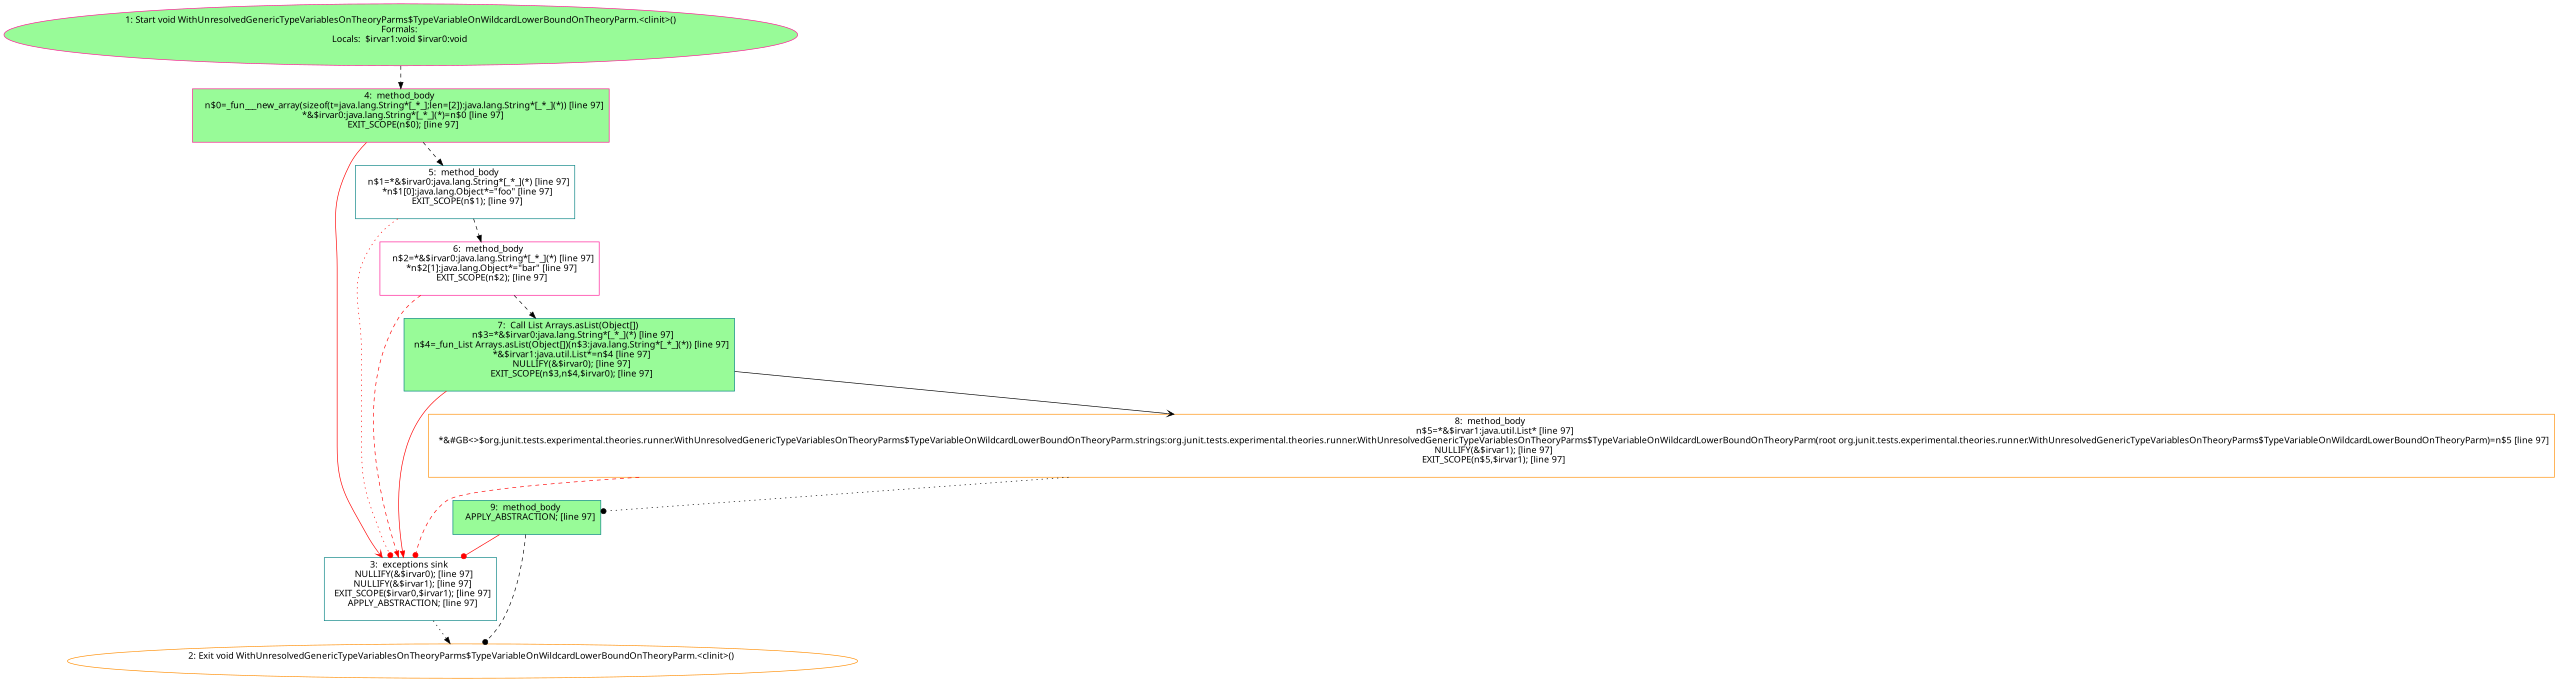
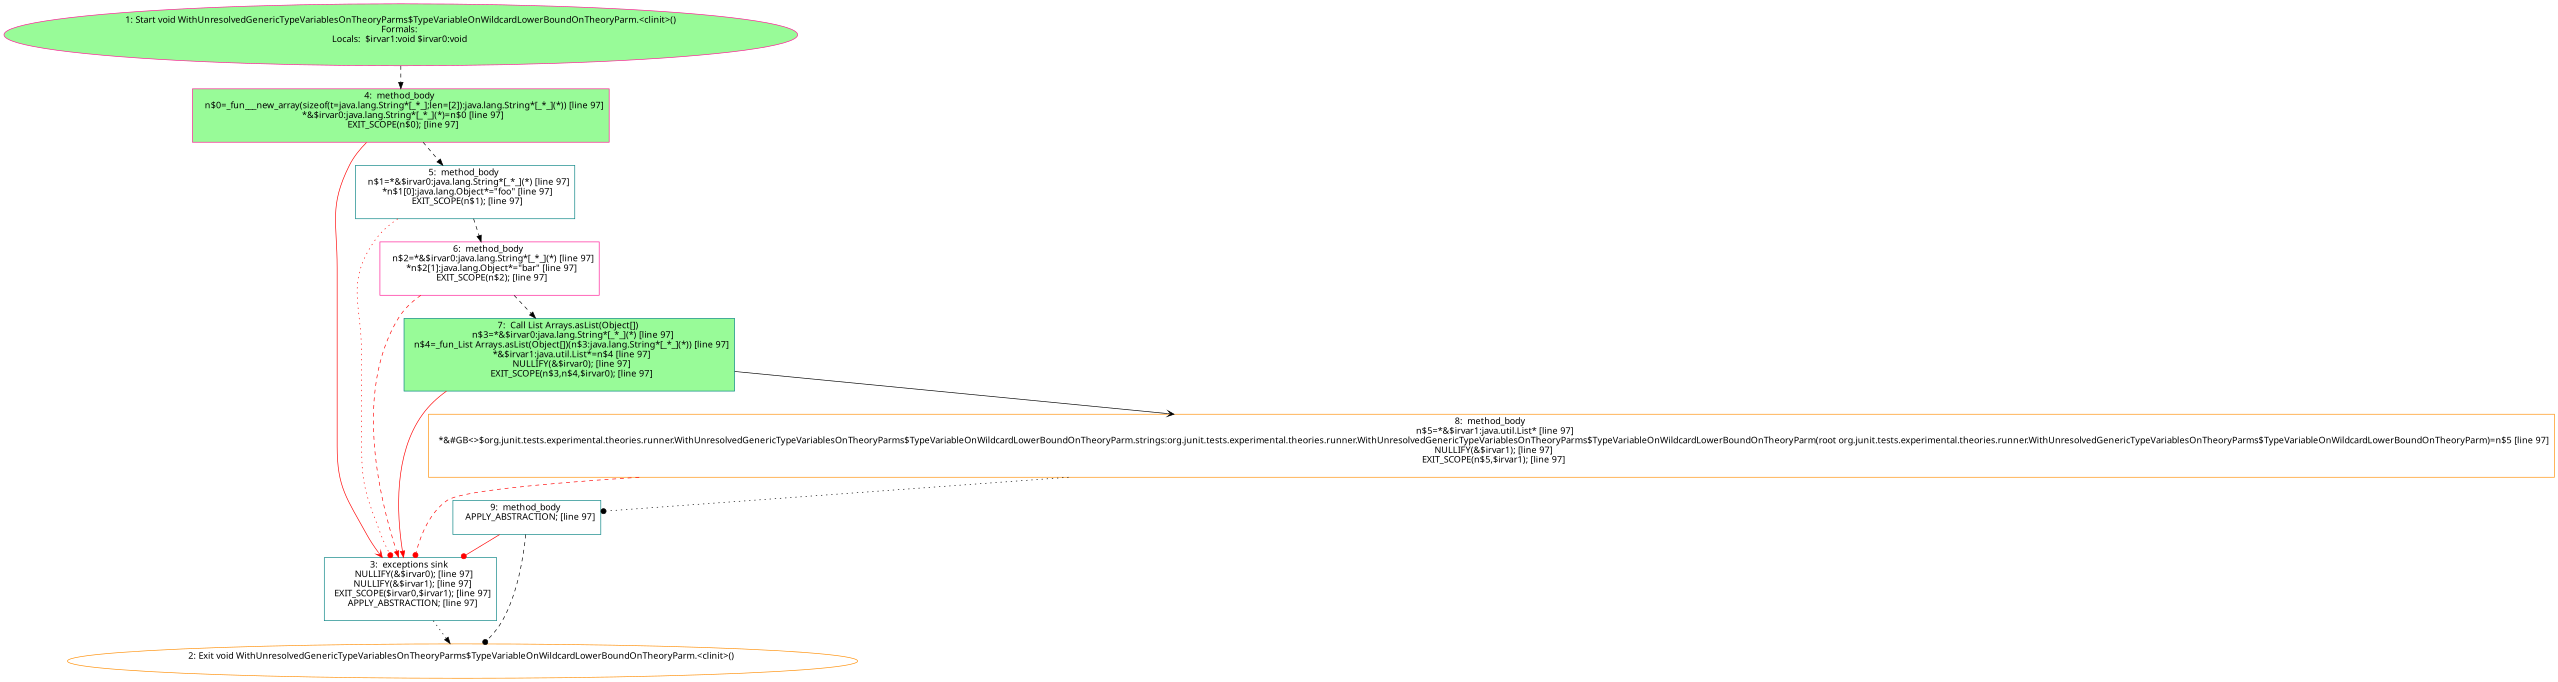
node "9:  method_body APPLY_ABSTRACTION; [line 97]": fillcolor palegreen -> white
